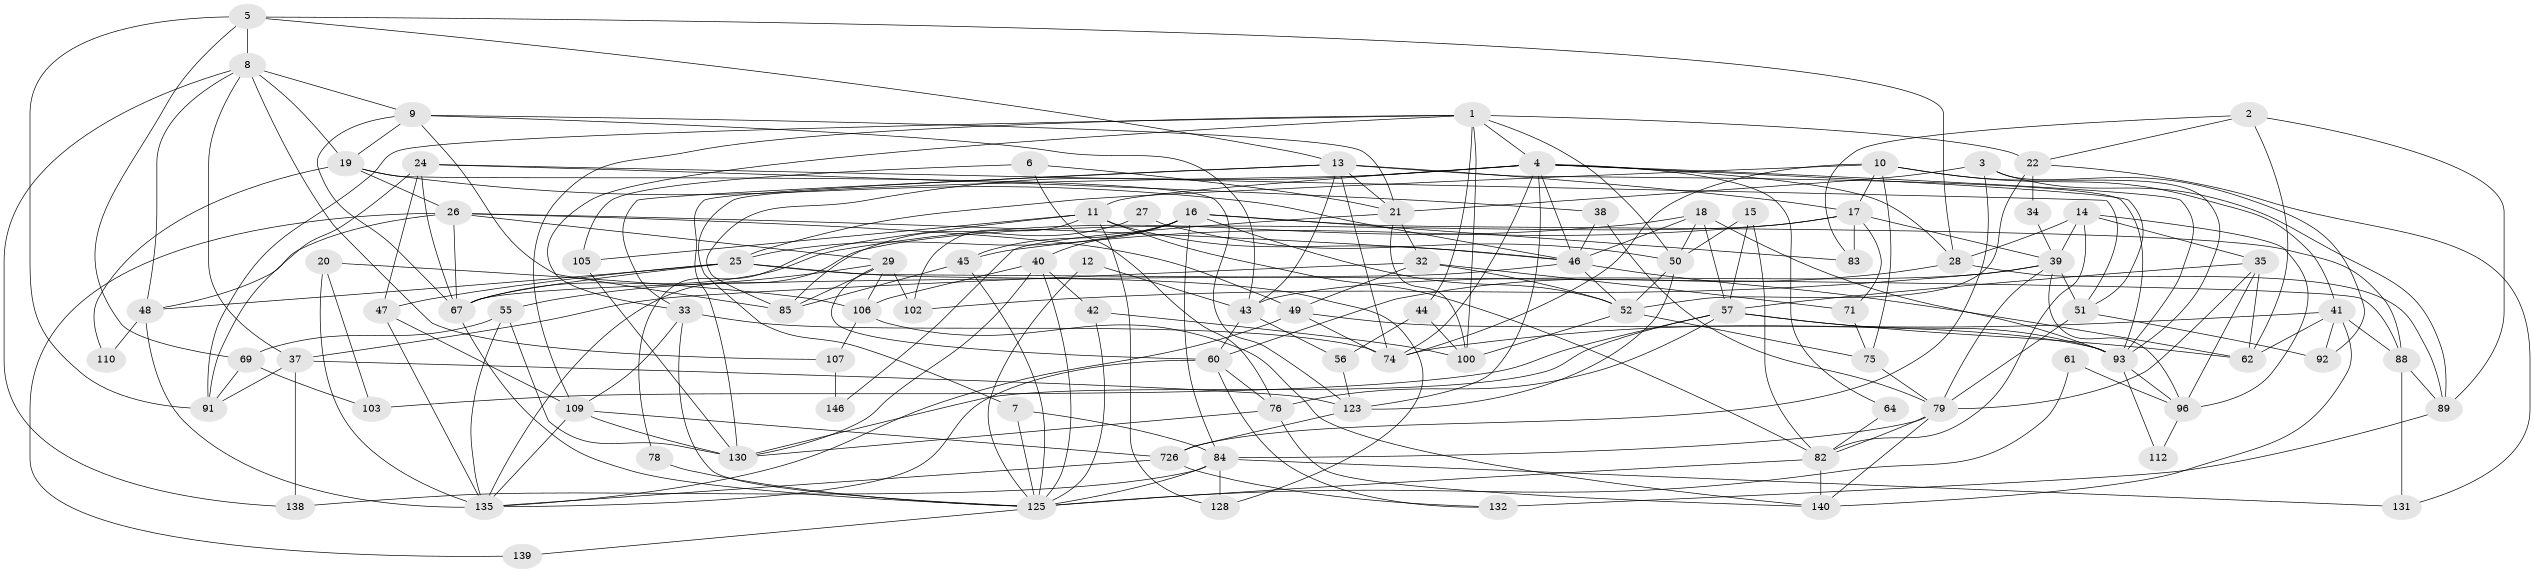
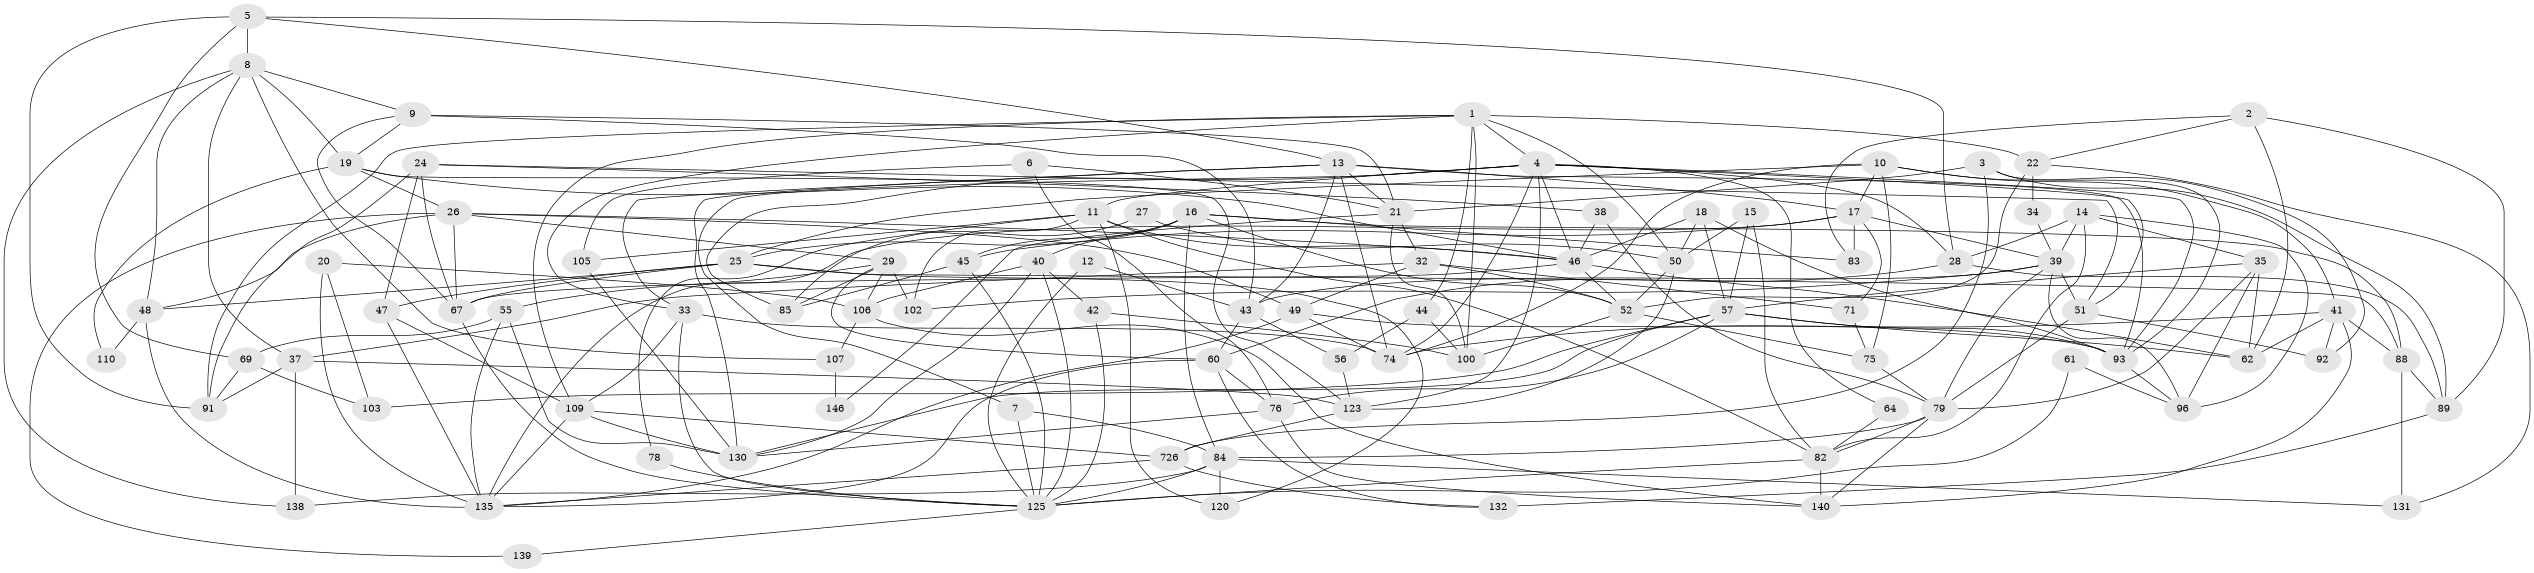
edge "18" -- "67": removed
edge "9" -- "85": removed
node "112": removed
node "128": label "128" -> "120"
